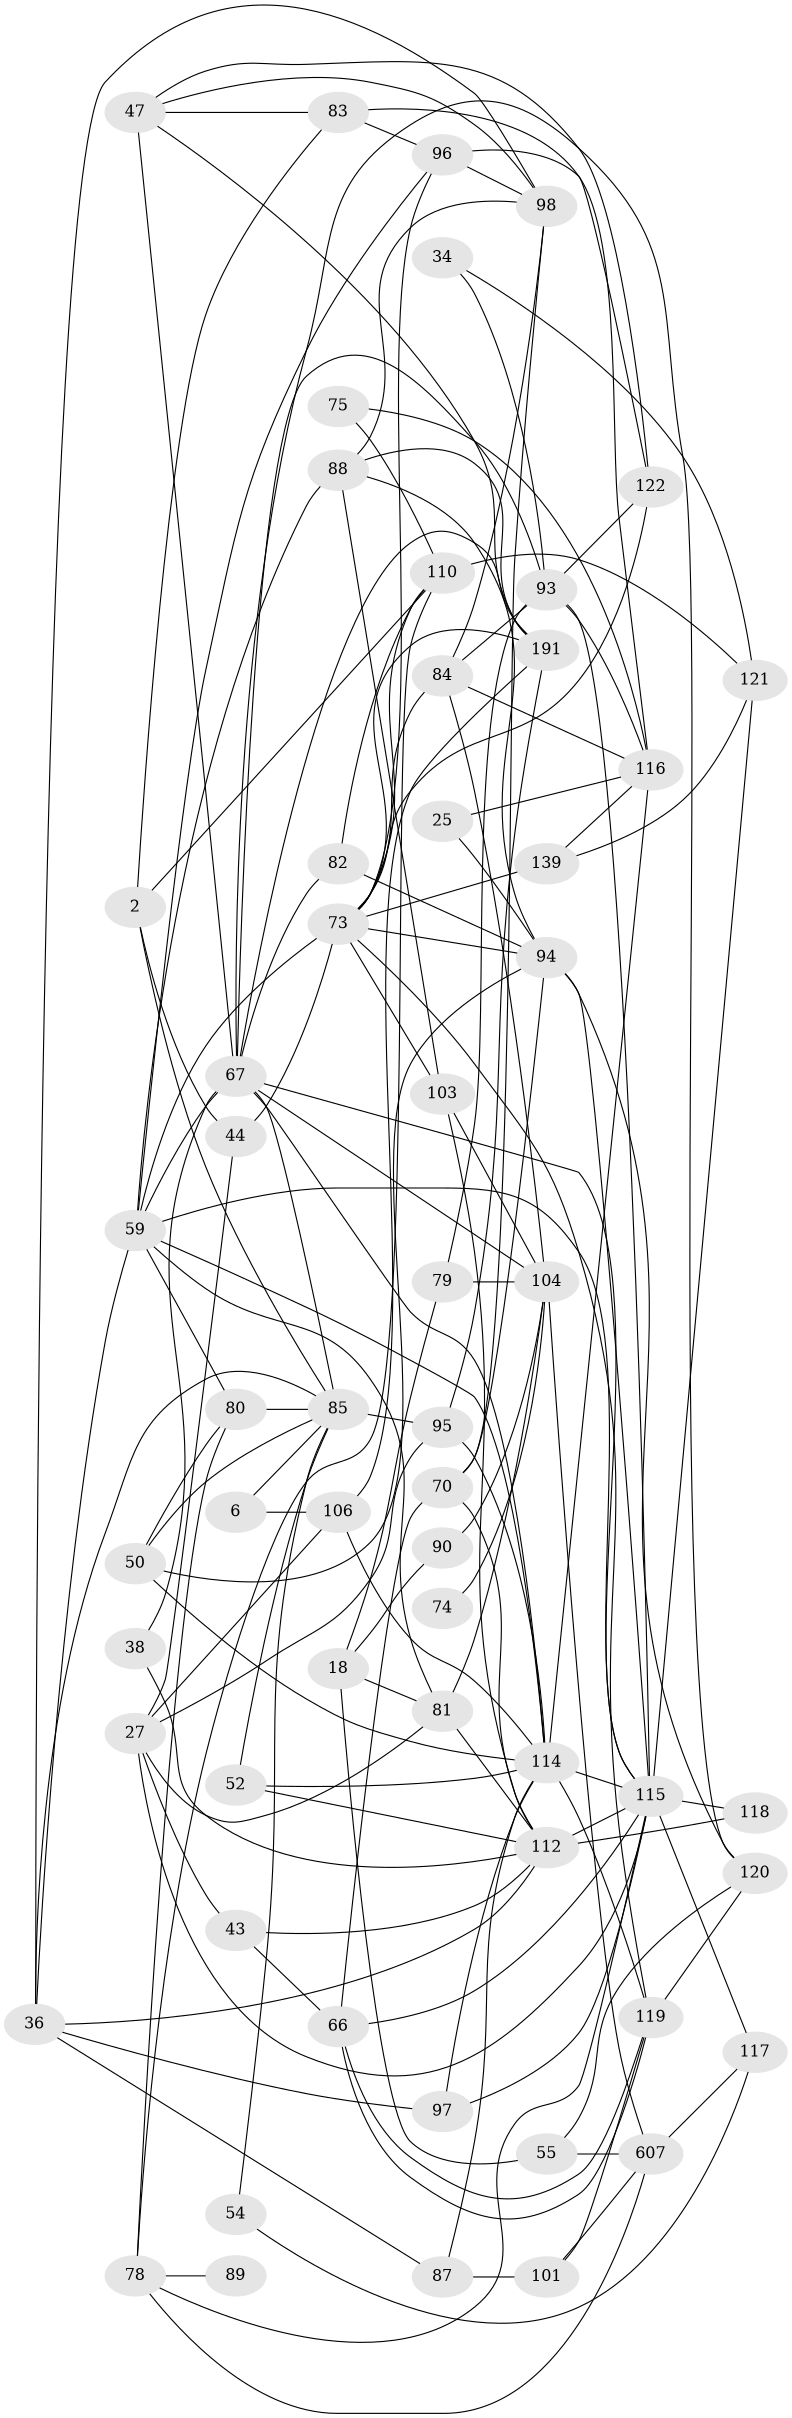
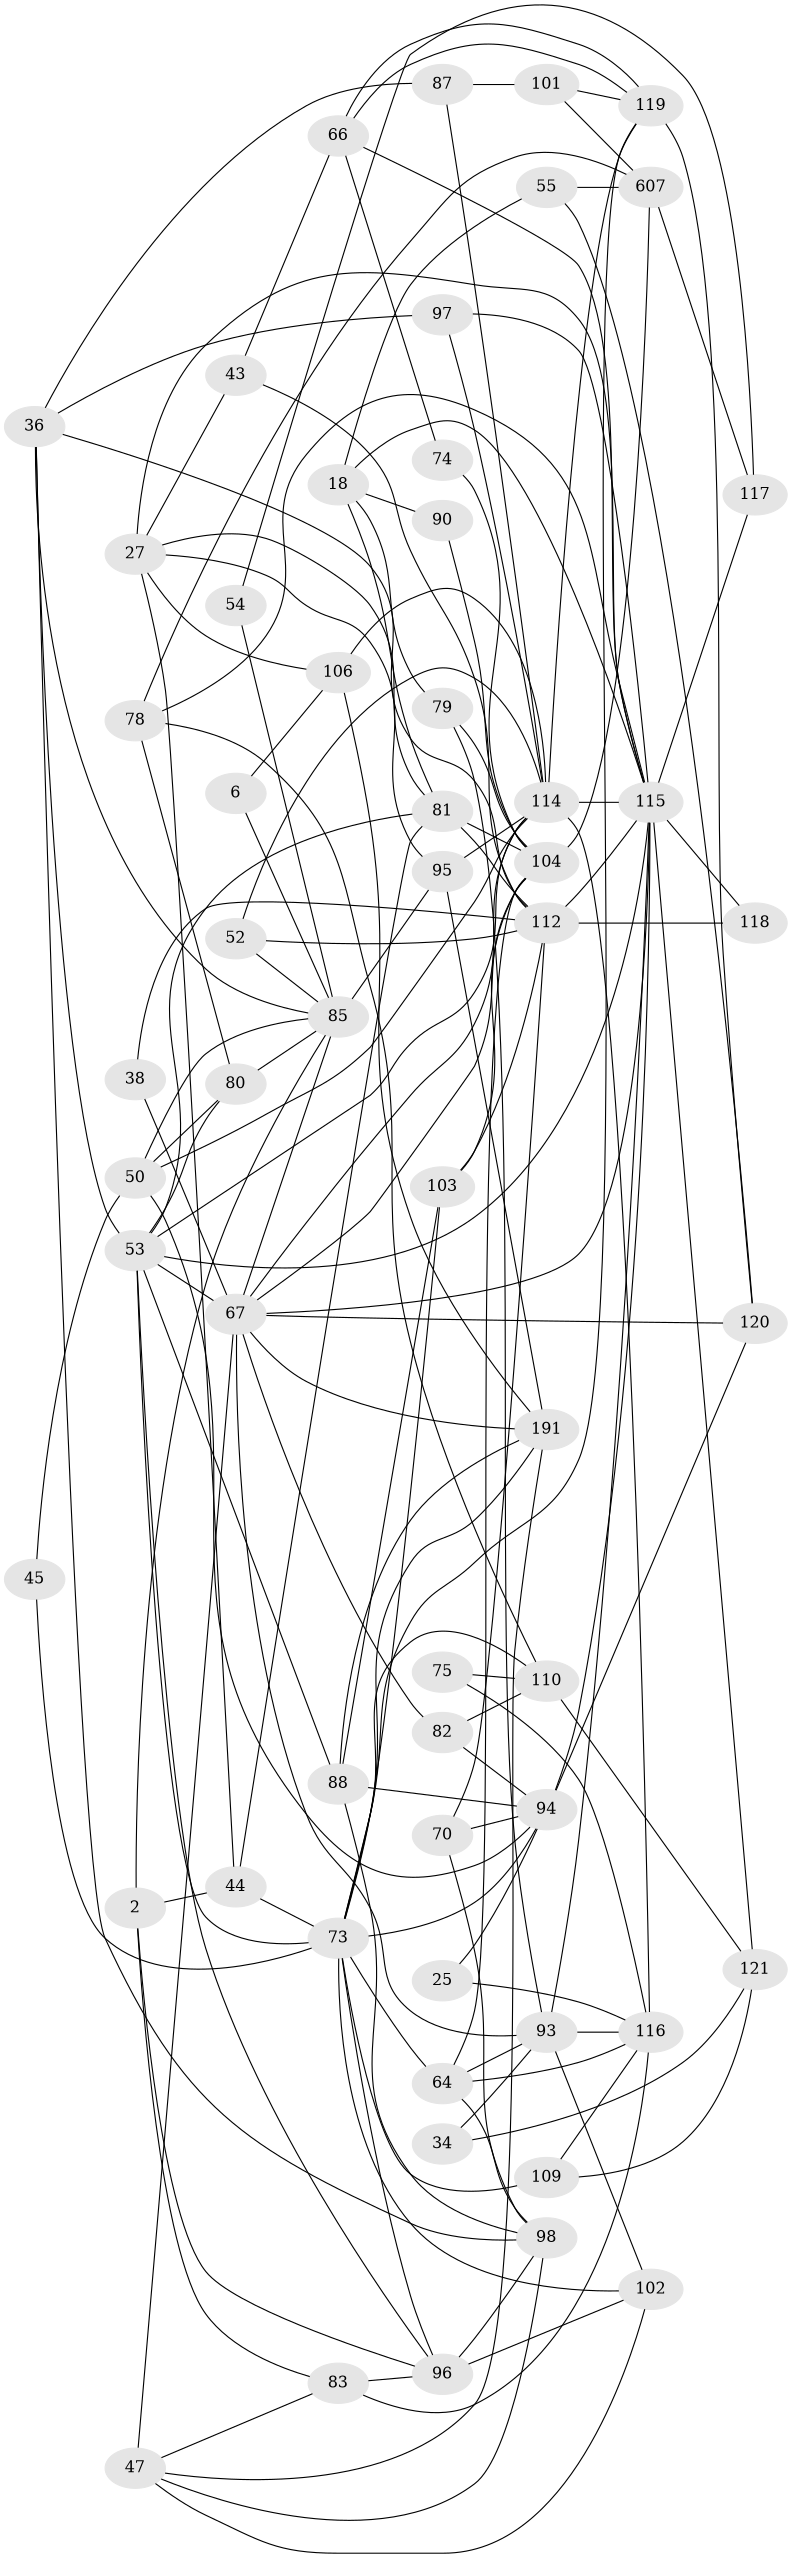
node "122": label "122" -> "102"
edge "18" -- "115": added
node "84": label "84" -> "64"
edge "110" -- "2": now "96" -- "2"
node "139": label "139" -> "109"
node "59": label "59" -> "53"
edge "81" -- "44": added
node "45": added
edge "70" -- "66": now "74" -- "66"
node "89": removed
